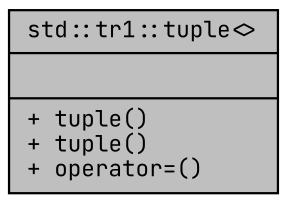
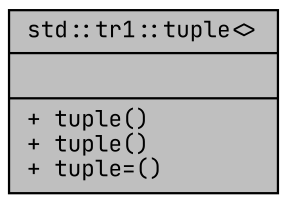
node "std::tr1::tuple<>": text "+ operator=()" -> "+ tuple=()"
